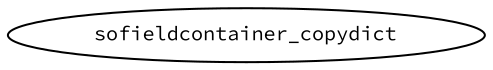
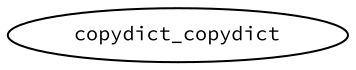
node "sofieldcontainer_copydict": label "sofieldcontainer_copydict" -> "copydict_copydict"
